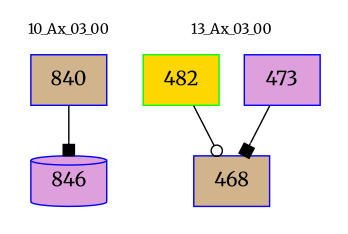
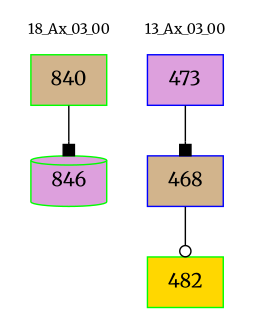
cluster "10_Ax_03_00": label "10_Ax_03_00" -> "18_Ax_03_00"
node "840": color blue -> green
edge "482" -> "468": reversed
node "846": color blue -> green
